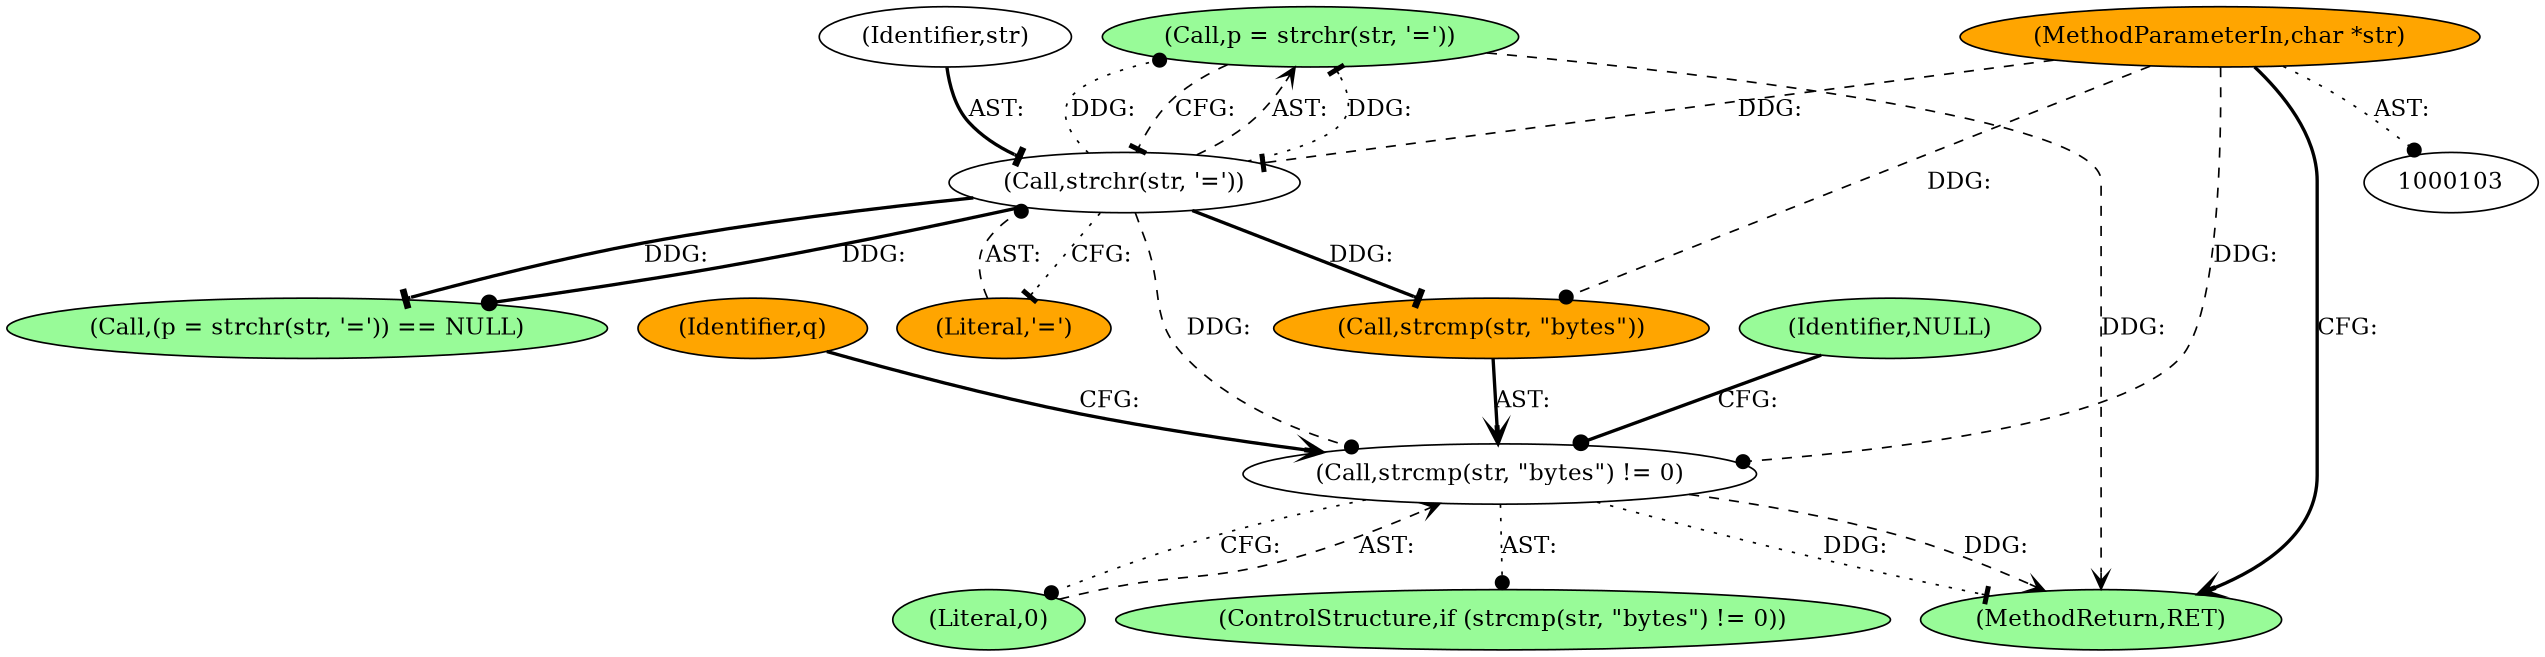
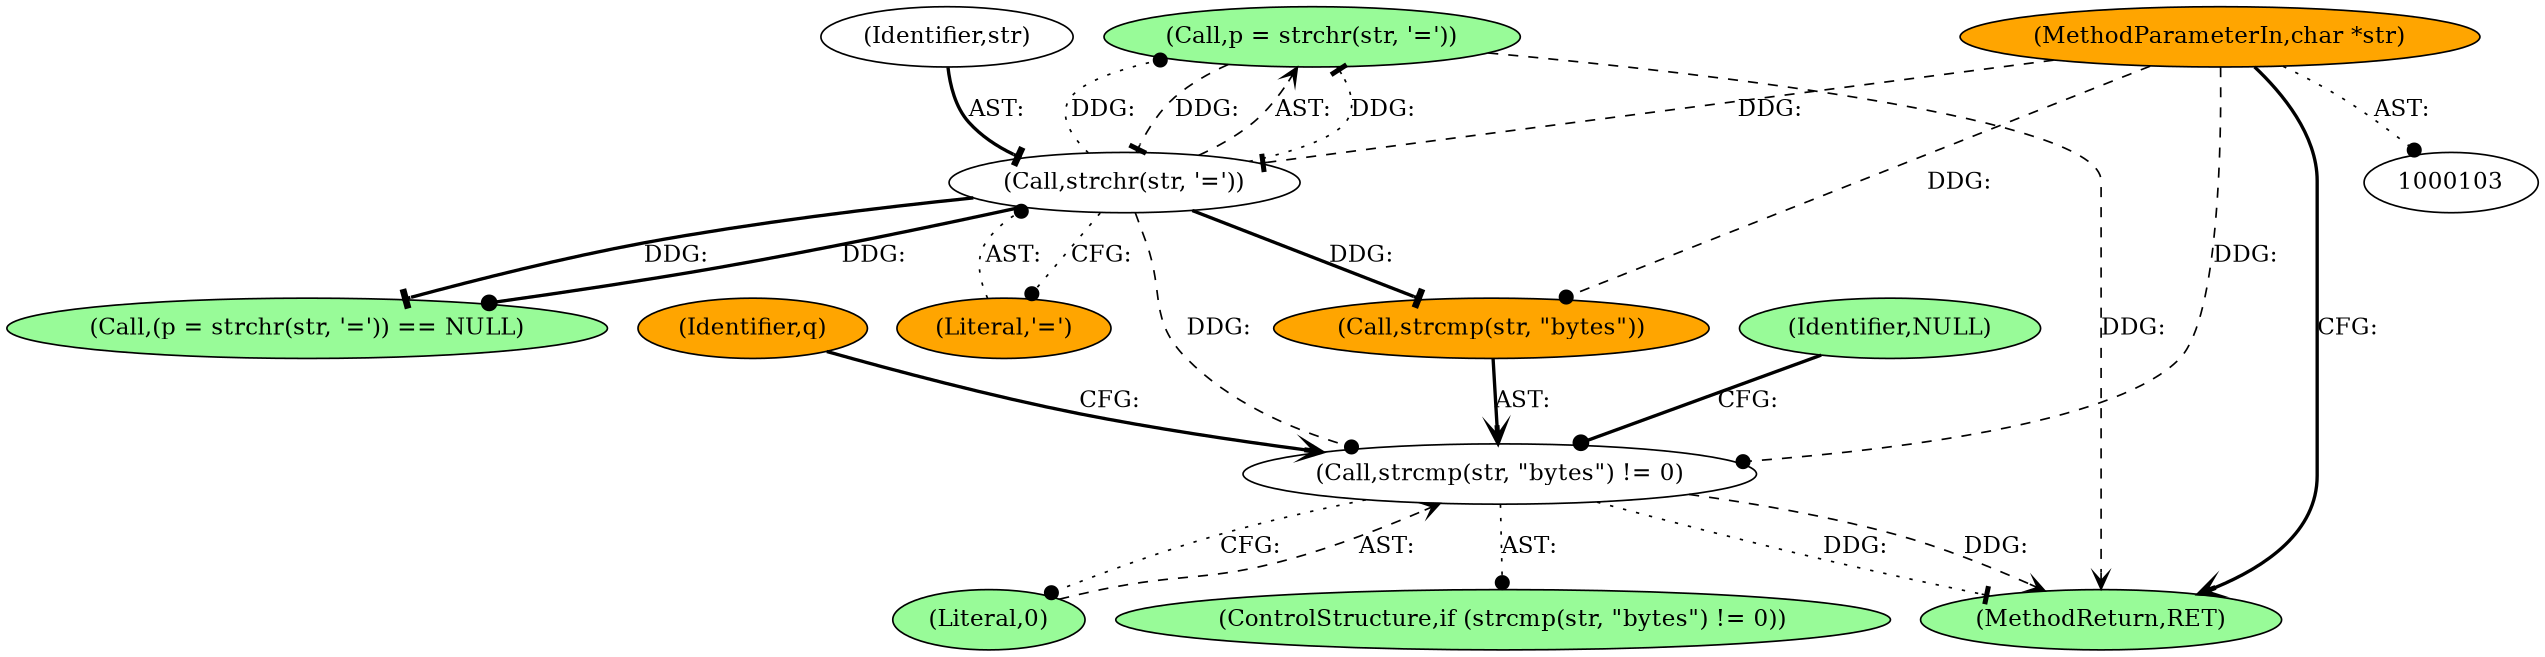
edge "(Call,p = strchr(str, '='))" -> "(Call,strchr(str, '='))": label "CFG: " -> "DDG: "
edge "(Literal,'=')" -> "(Call,strchr(str, '='))": style dashed -> dotted
edge "(Call,strchr(str, '='))" -> "(Literal,'=')": arrowhead tee -> dot
